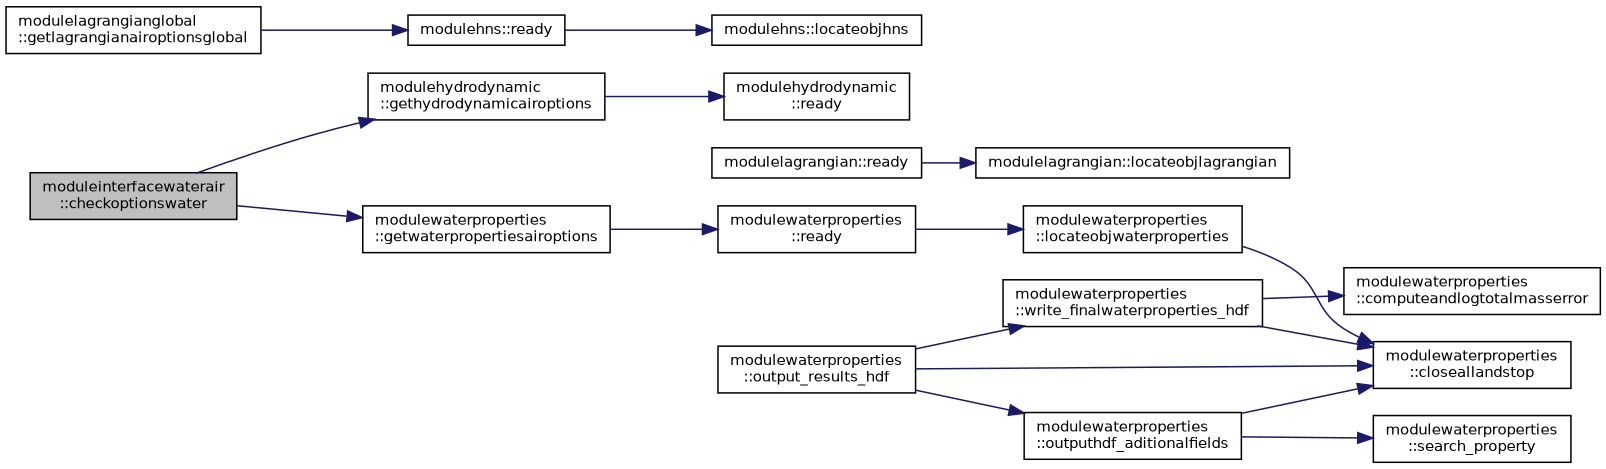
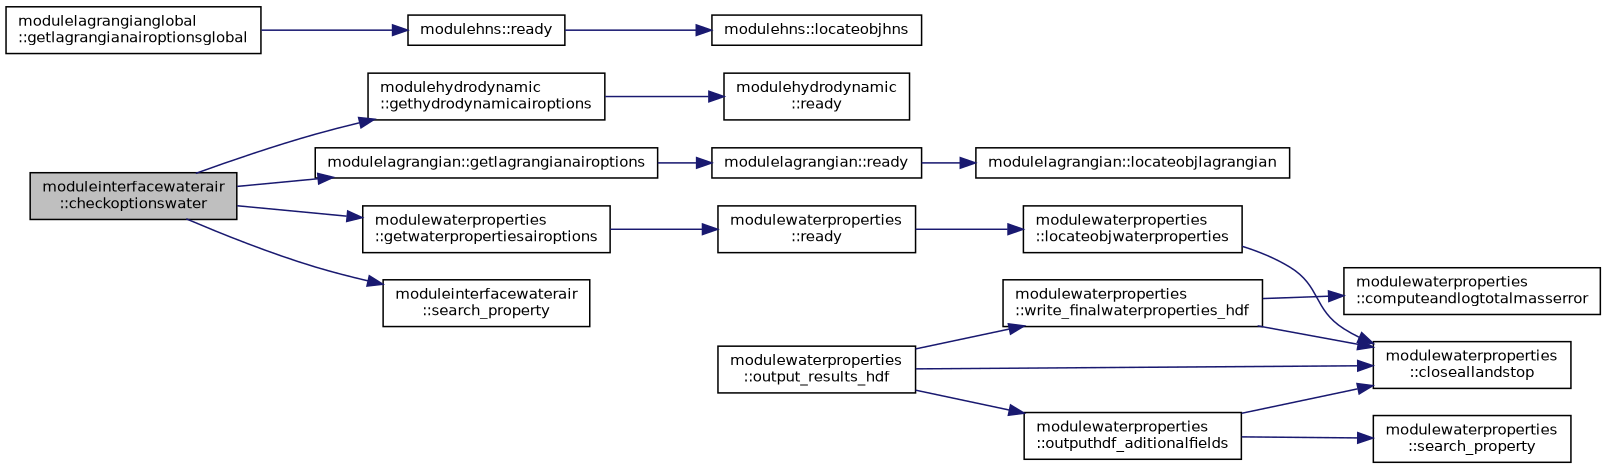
node "modulelagrangian::getlagrangianairoptions": added
node "moduleinterfacewaterair ::search_property": added
